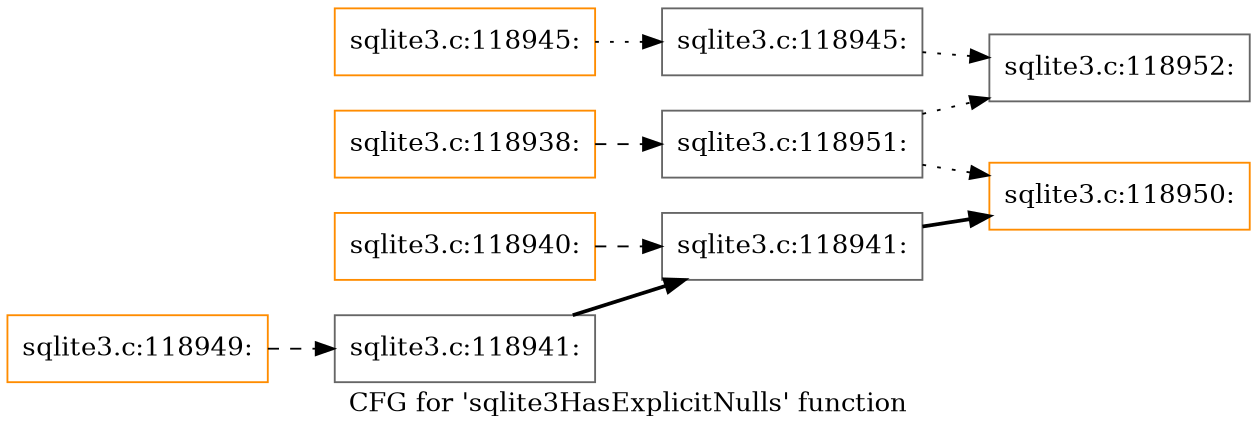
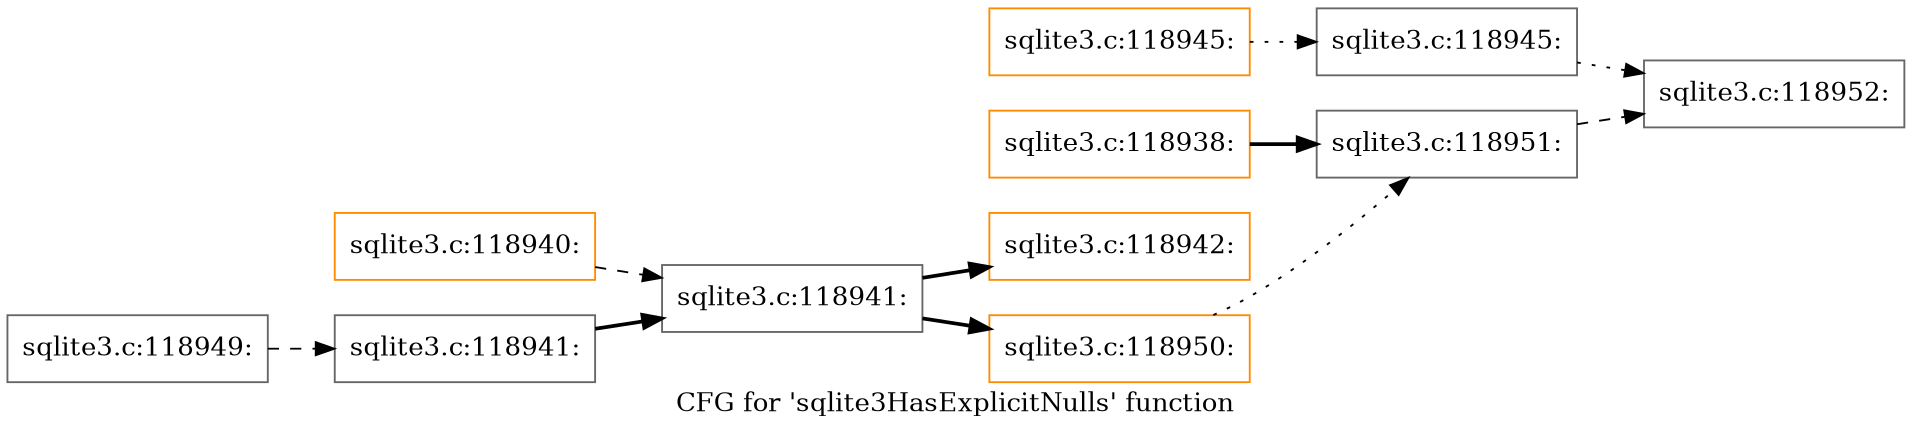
edge "sqlite3.c:118951:" -> "sqlite3.c:118952:": style dotted -> dashed
edge "sqlite3.c:118938:" -> "sqlite3.c:118951:": style dashed -> bold
edge "sqlite3.c:118951:" -> "sqlite3.c:118950:": reversed
node "sqlite3.c:118942:": added
node "sqlite3.c:118949:": color darkorange -> gray40
